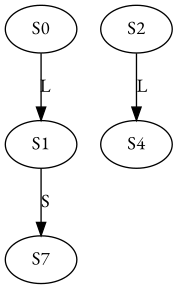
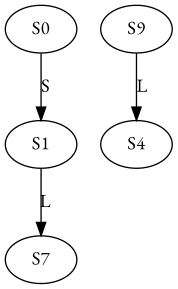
node "S2": label "S2" -> "S9"
edge "S0" -> "S1": label "L" -> "S"
edge "S1" -> "S7": label "S" -> "L"
